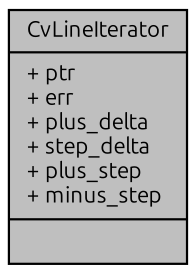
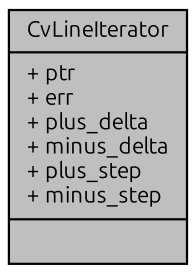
node "CvLineIterator": text "+ step_delta" -> "+ minus_delta"
